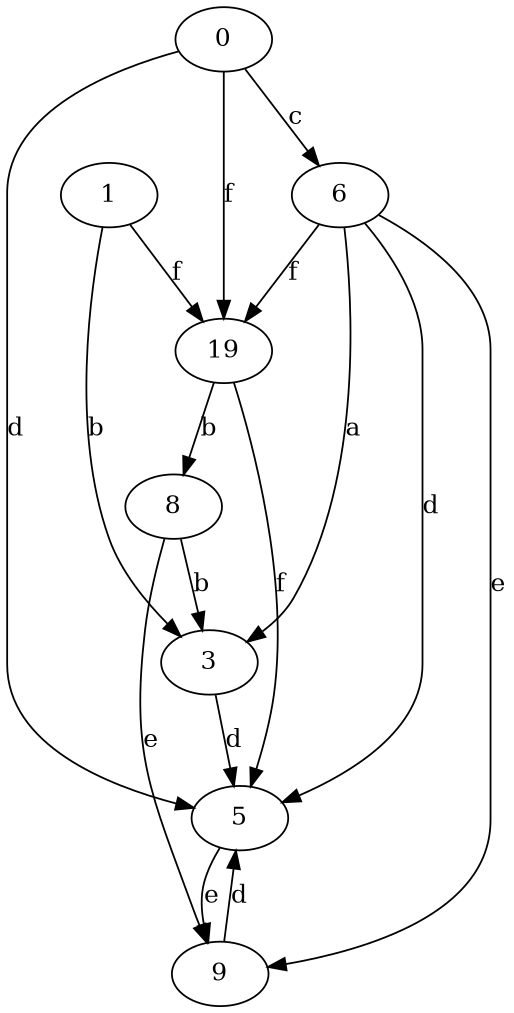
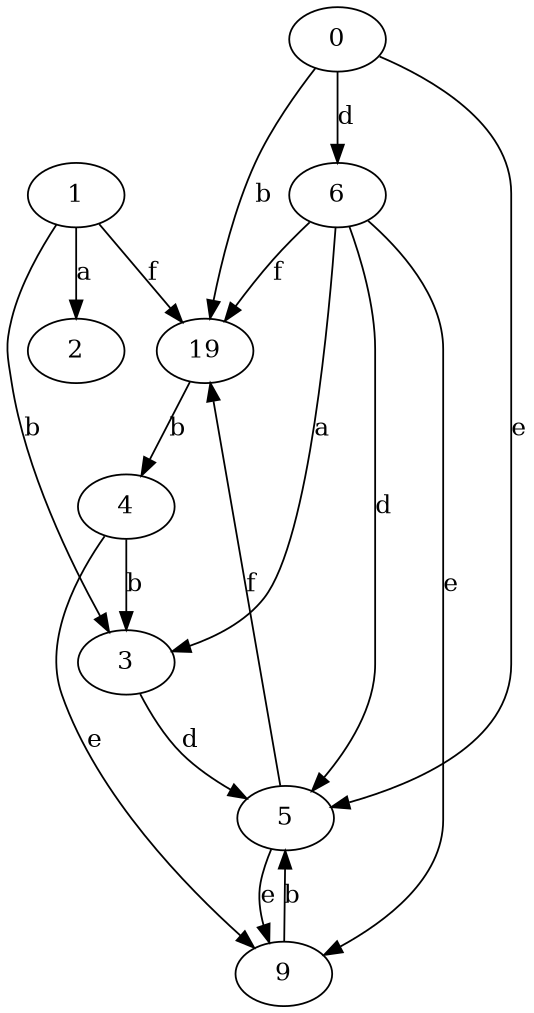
edge "0" -> "6": label "c" -> "d"
edge "0" -> "19": label "f" -> "b"
node "2": added
edge "0" -> "5": label "d" -> "e"
node "8": label "8" -> "4"
edge "19" -> "5": reversed
edge "9" -> "5": label "d" -> "b"
